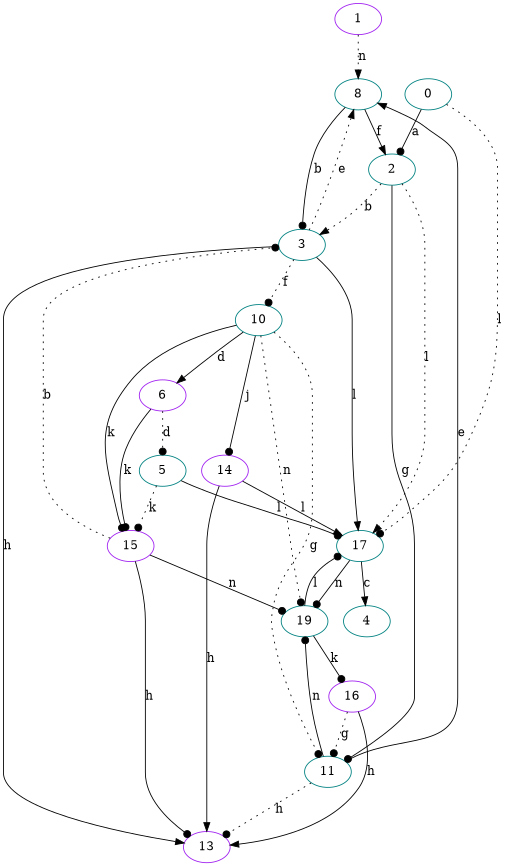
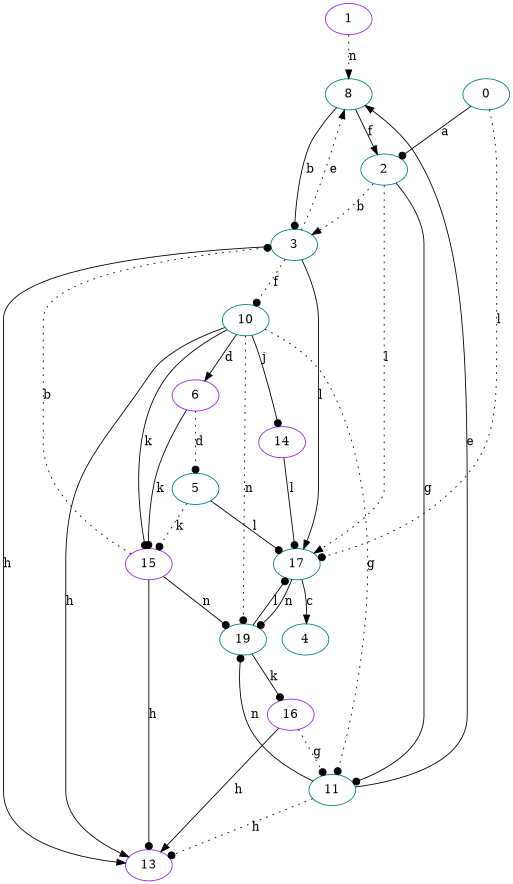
edge "14" -> "17": arrowhead normal -> dot
edge "14" -> "13": now "10" -> "13"
